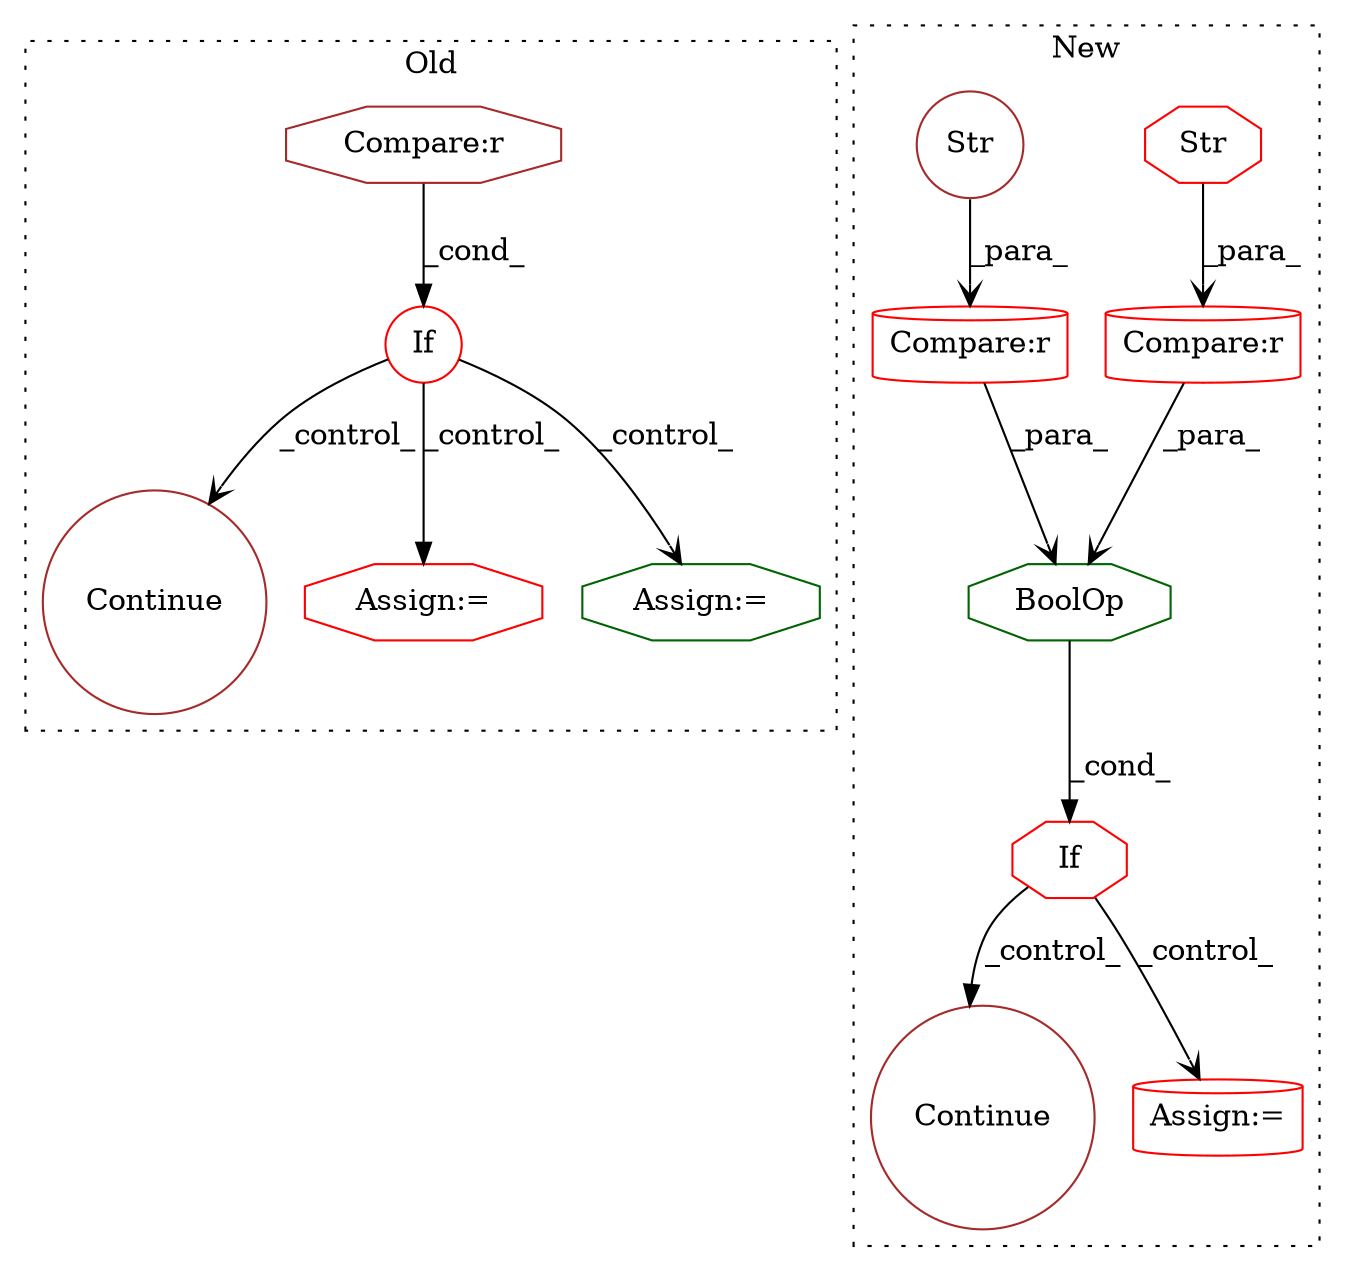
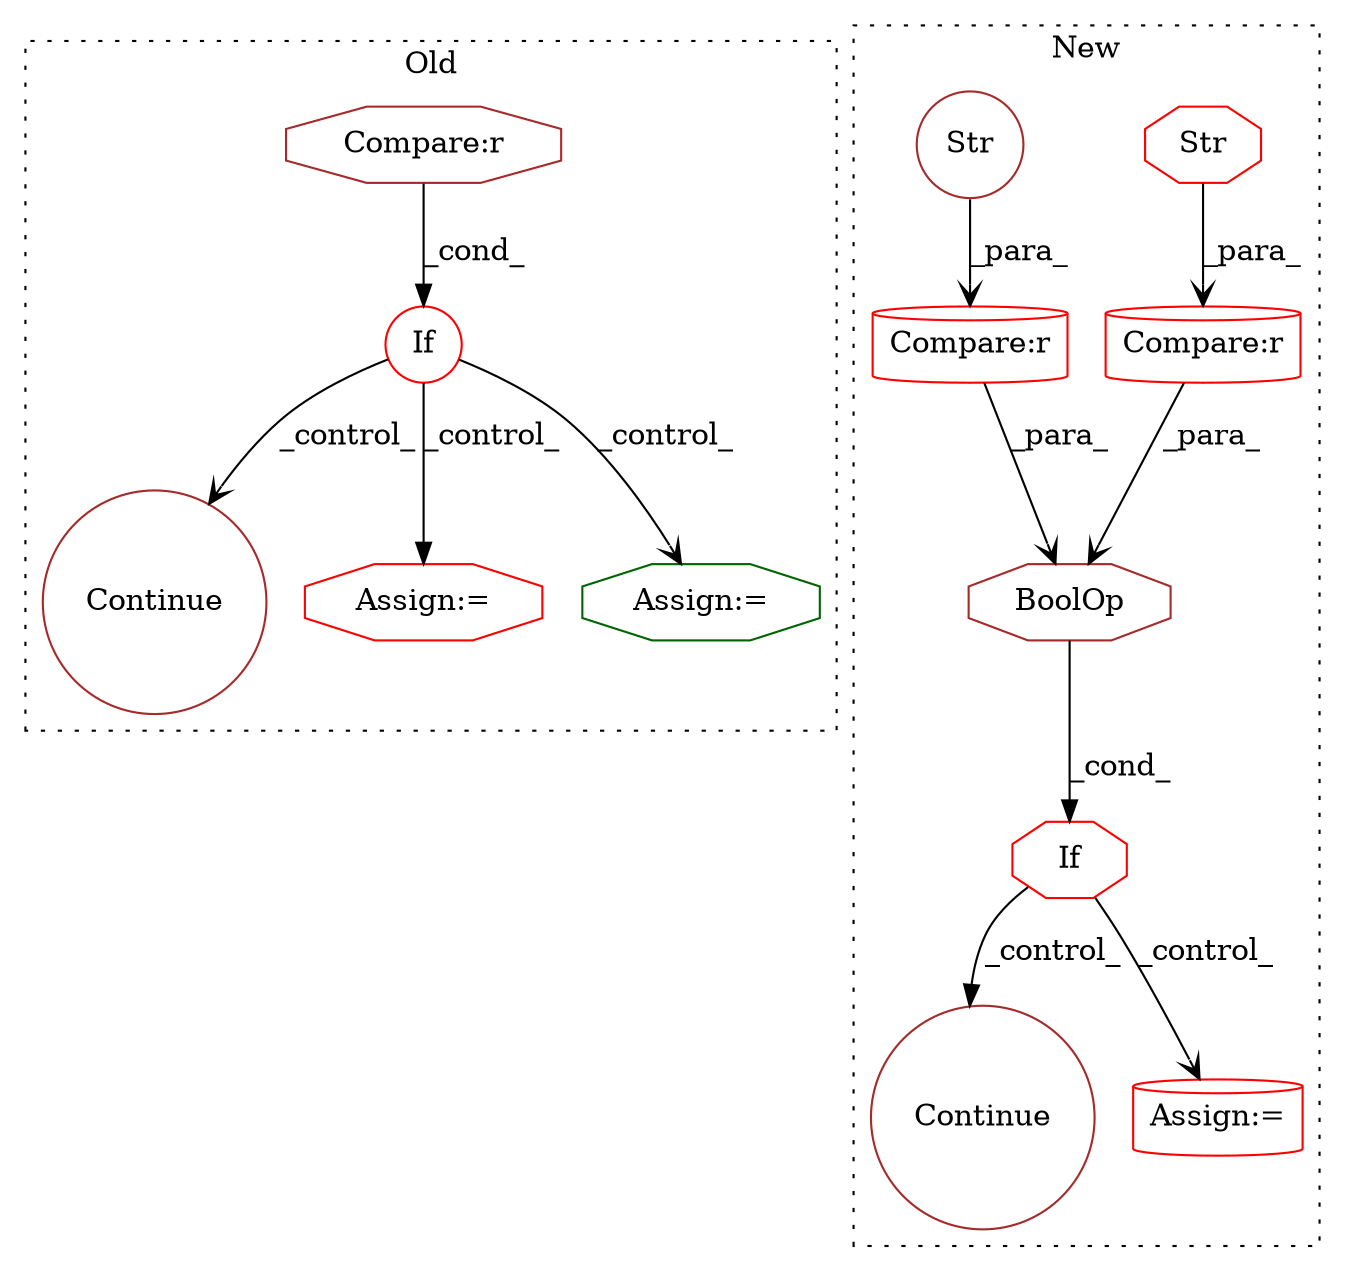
node "BoolOp": color darkgreen -> brown
